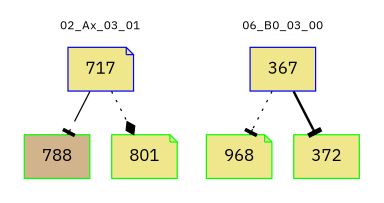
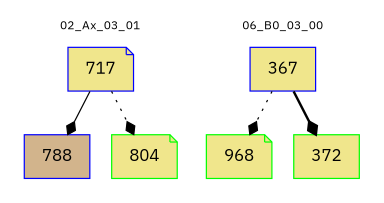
edge "717" -> "788": arrowhead tee -> diamond
edge "367" -> "968": arrowhead tee -> diamond
edge "367" -> "372": arrowhead tee -> diamond
node "788": color green -> blue
node "801": label "801" -> "804"
